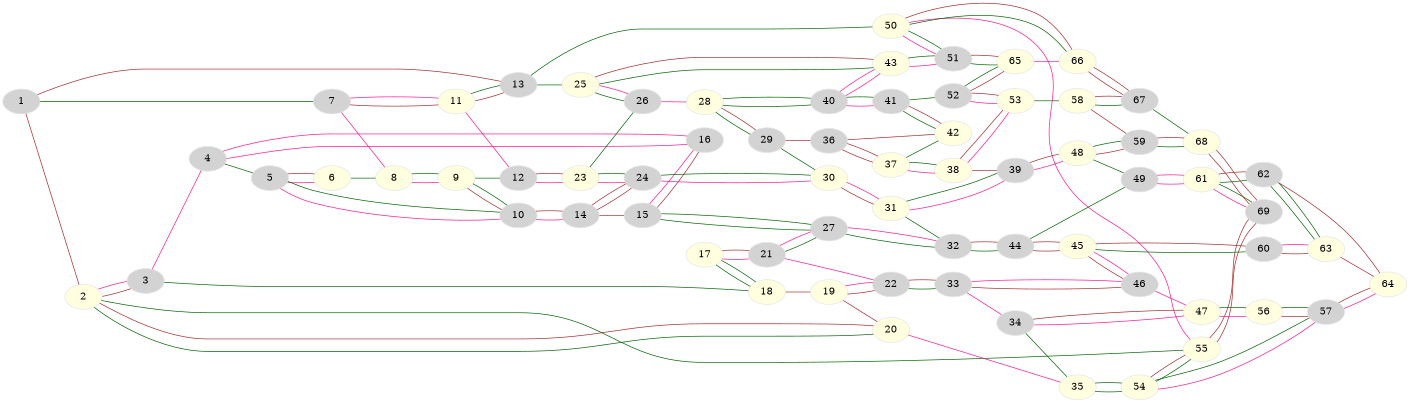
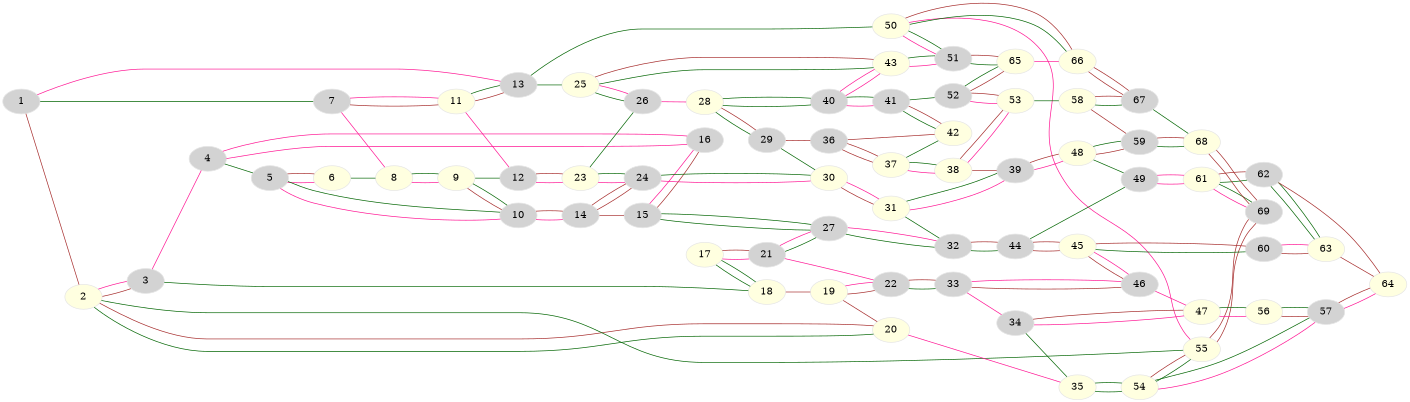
edge "13" -- "1": color brown -> deeppink
